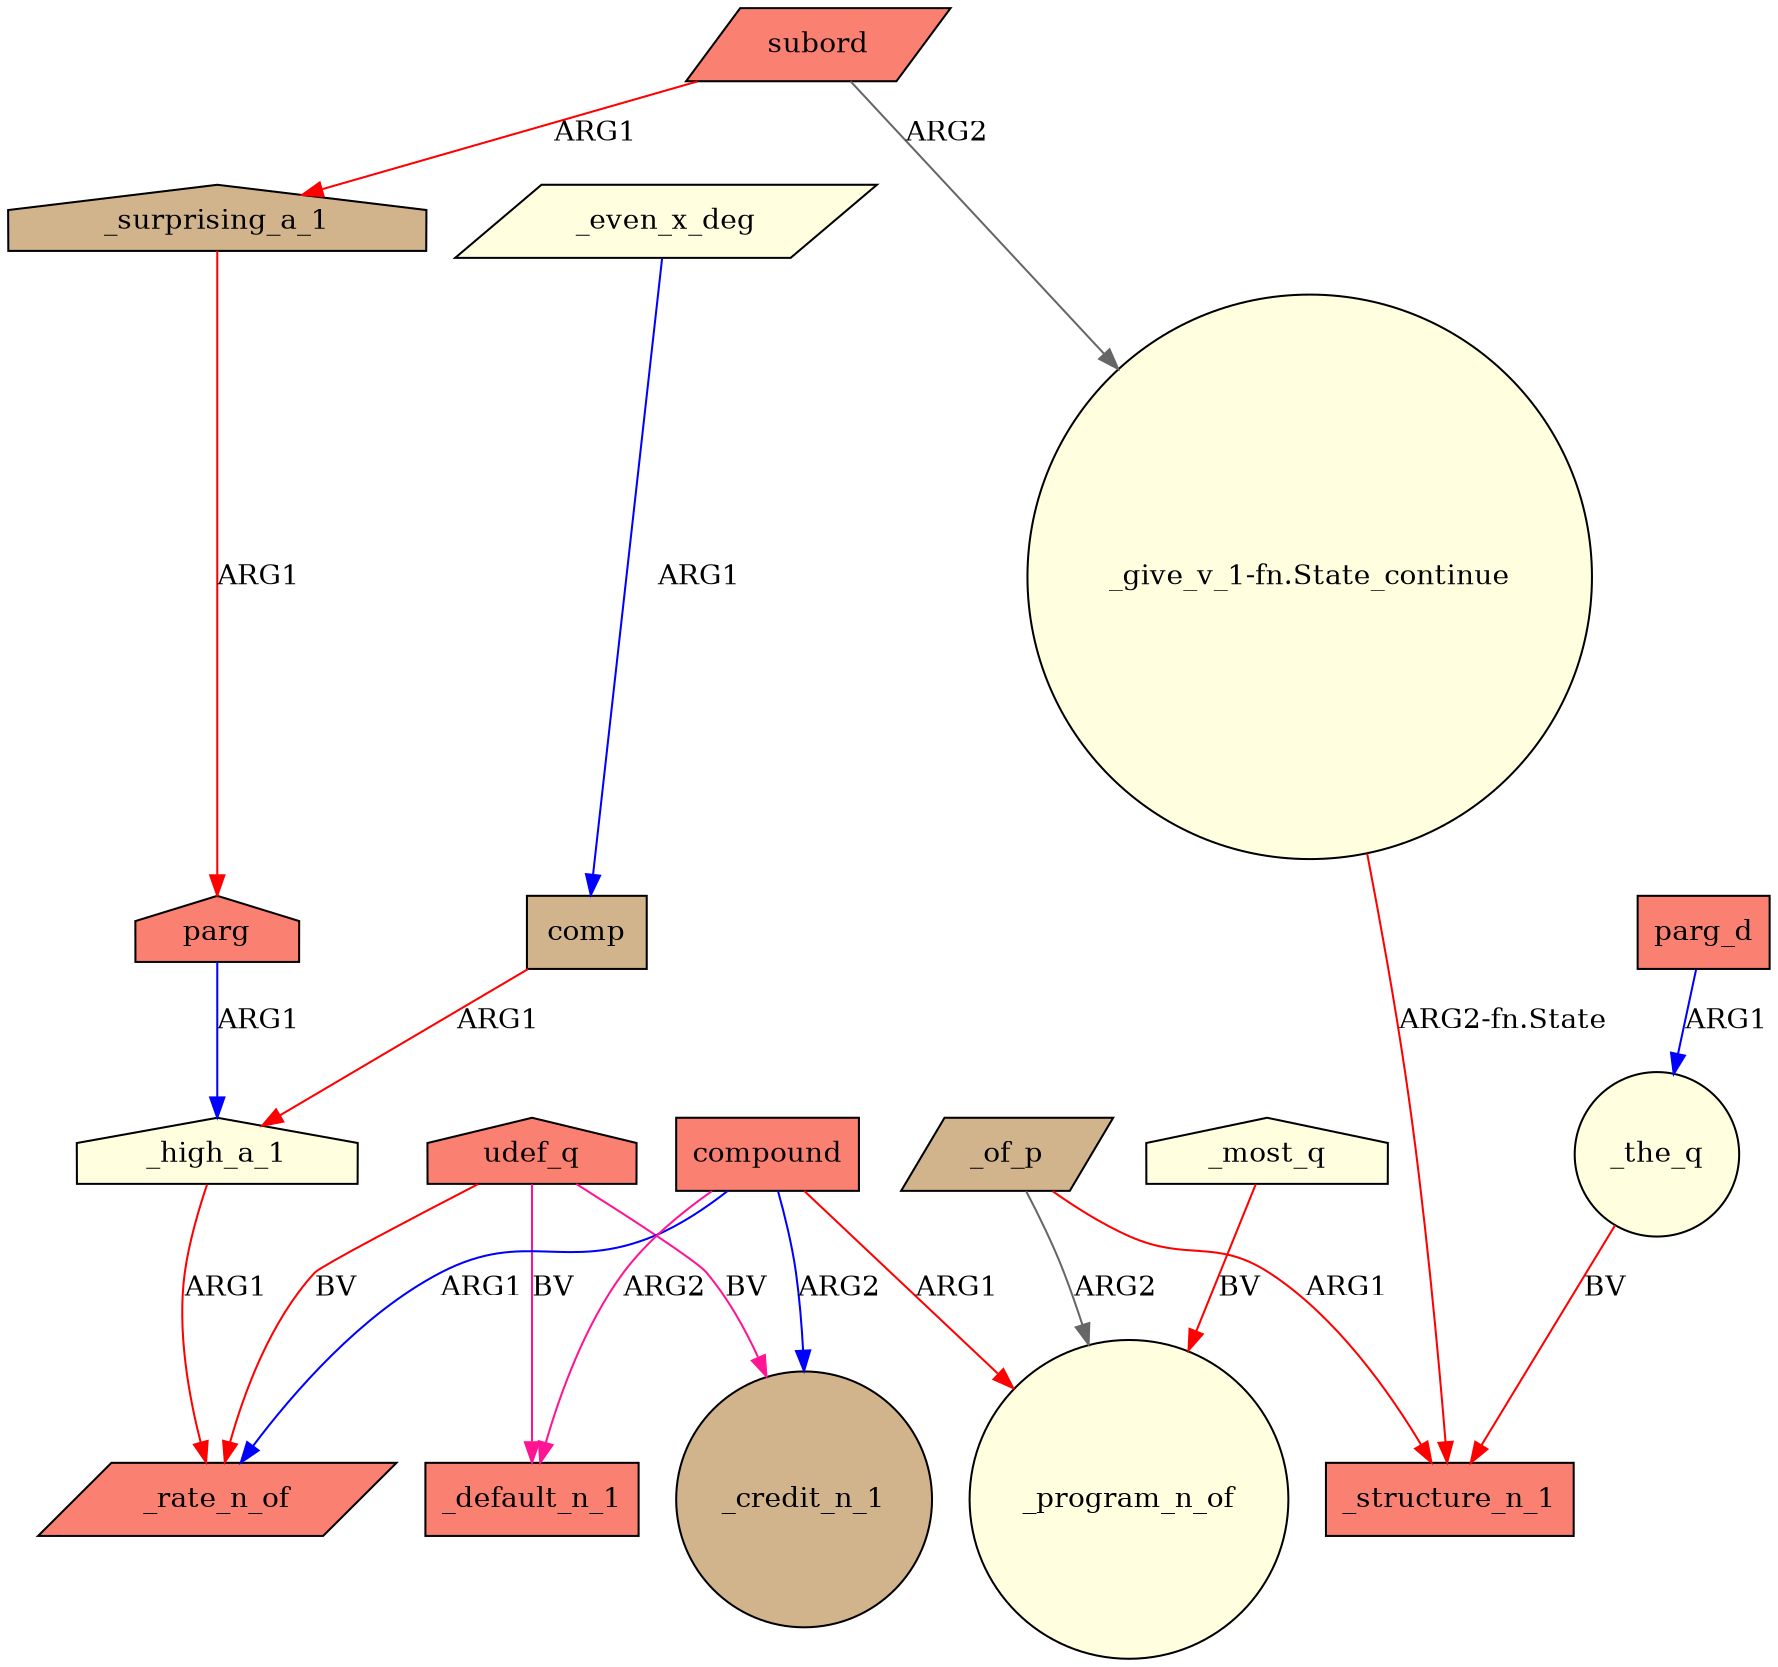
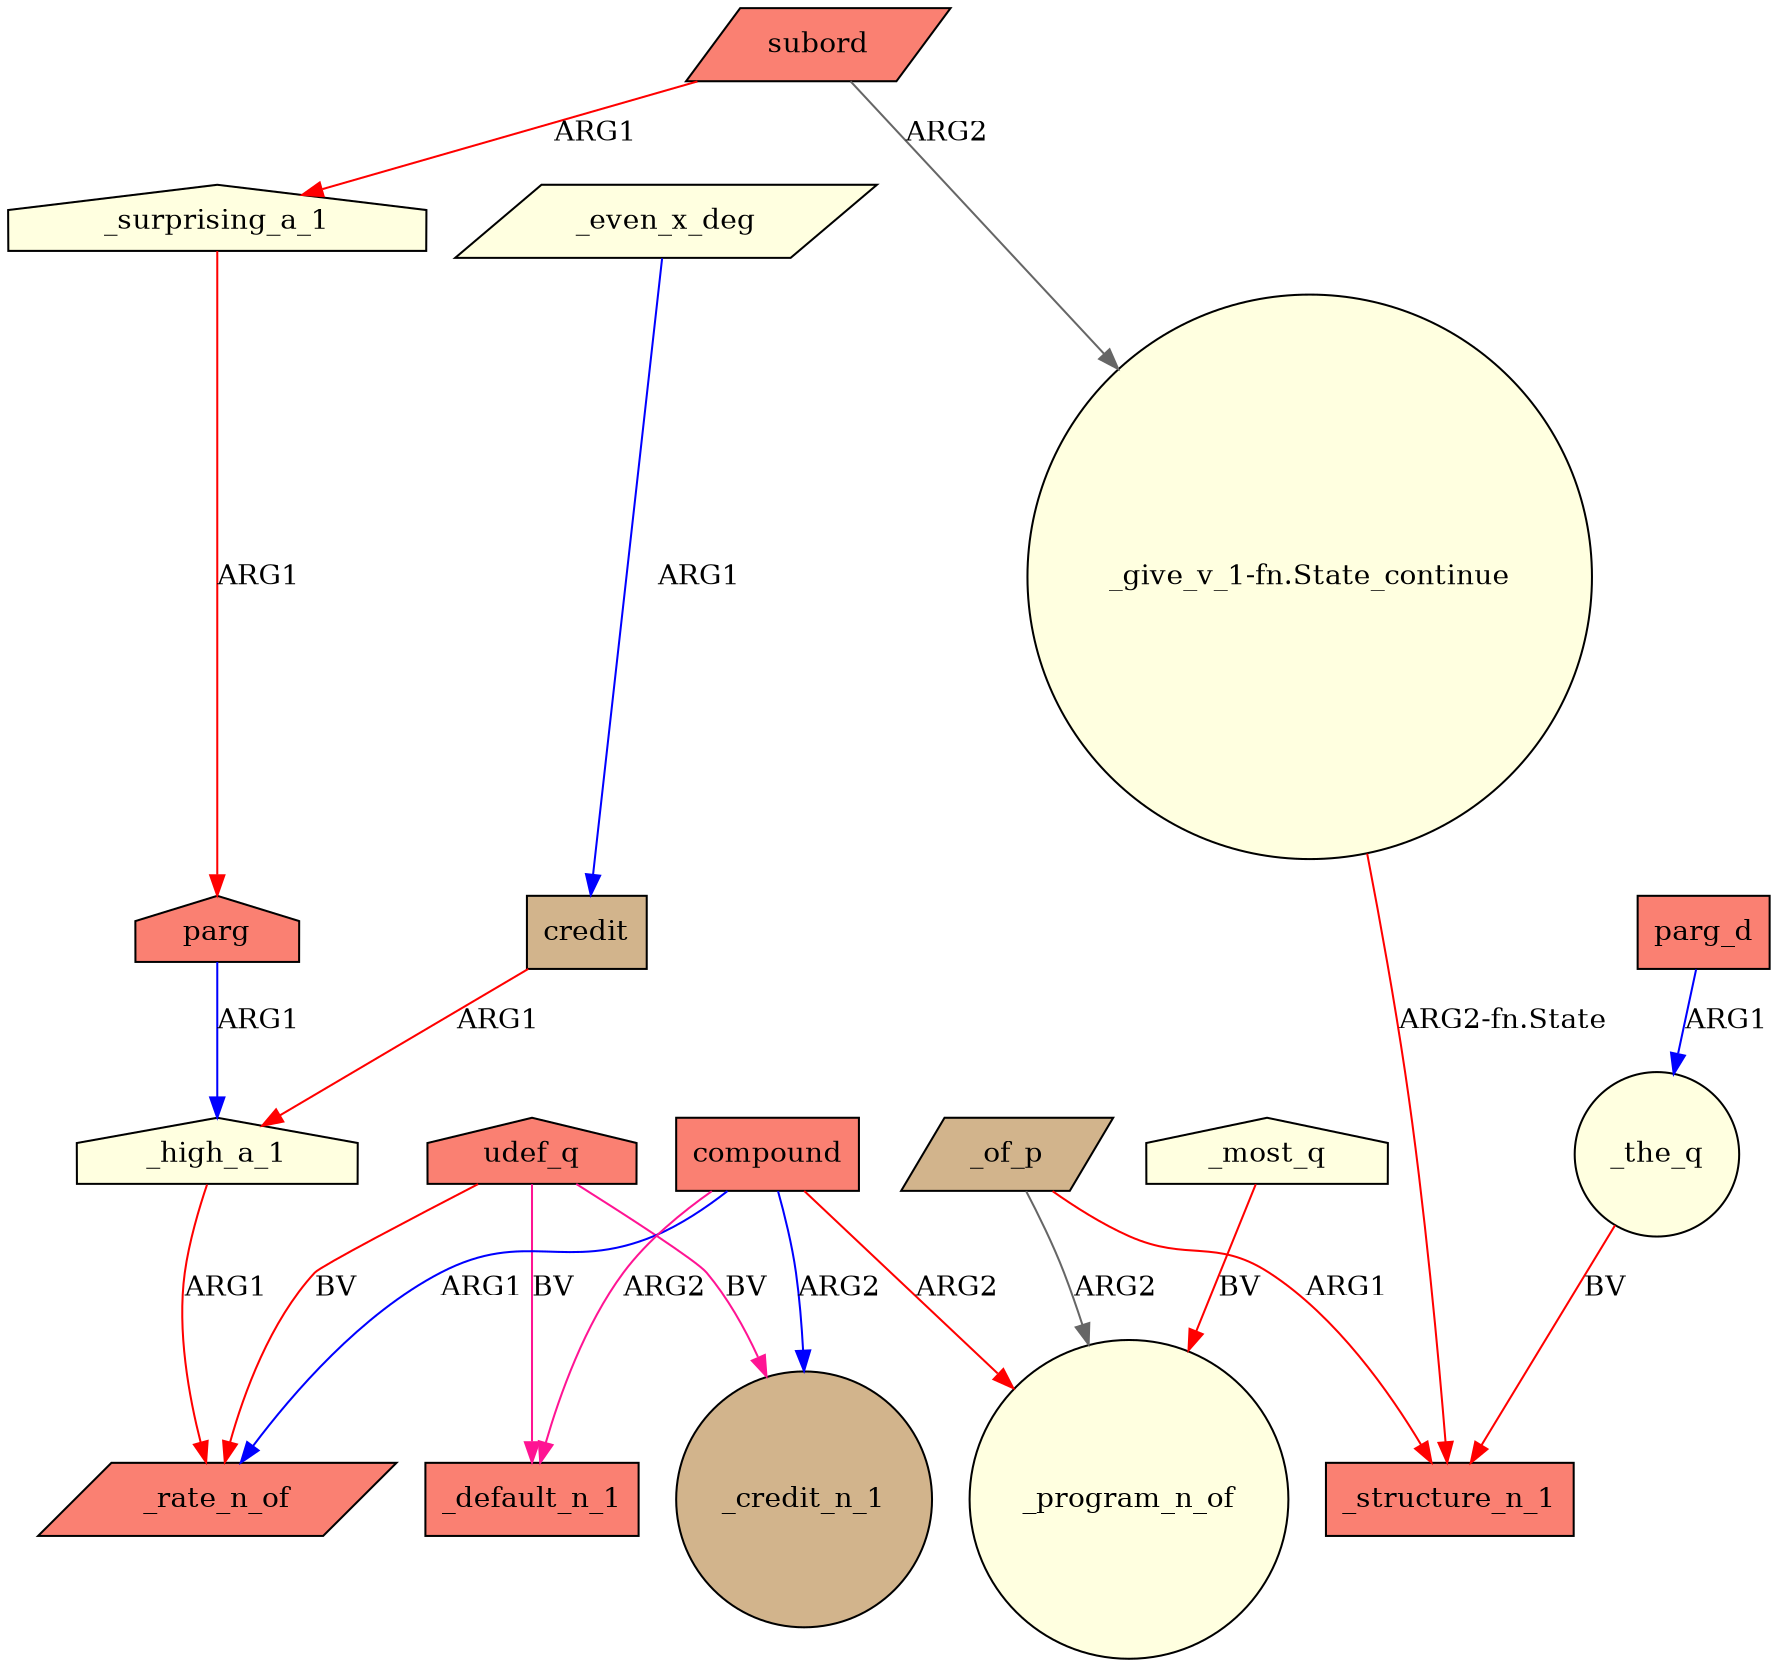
node "_surprising_a_1": fillcolor tan -> lightyellow
node "comp": label "comp" -> "credit"
edge "compound" -> "_program_n_of": label "ARG1" -> "ARG2"
